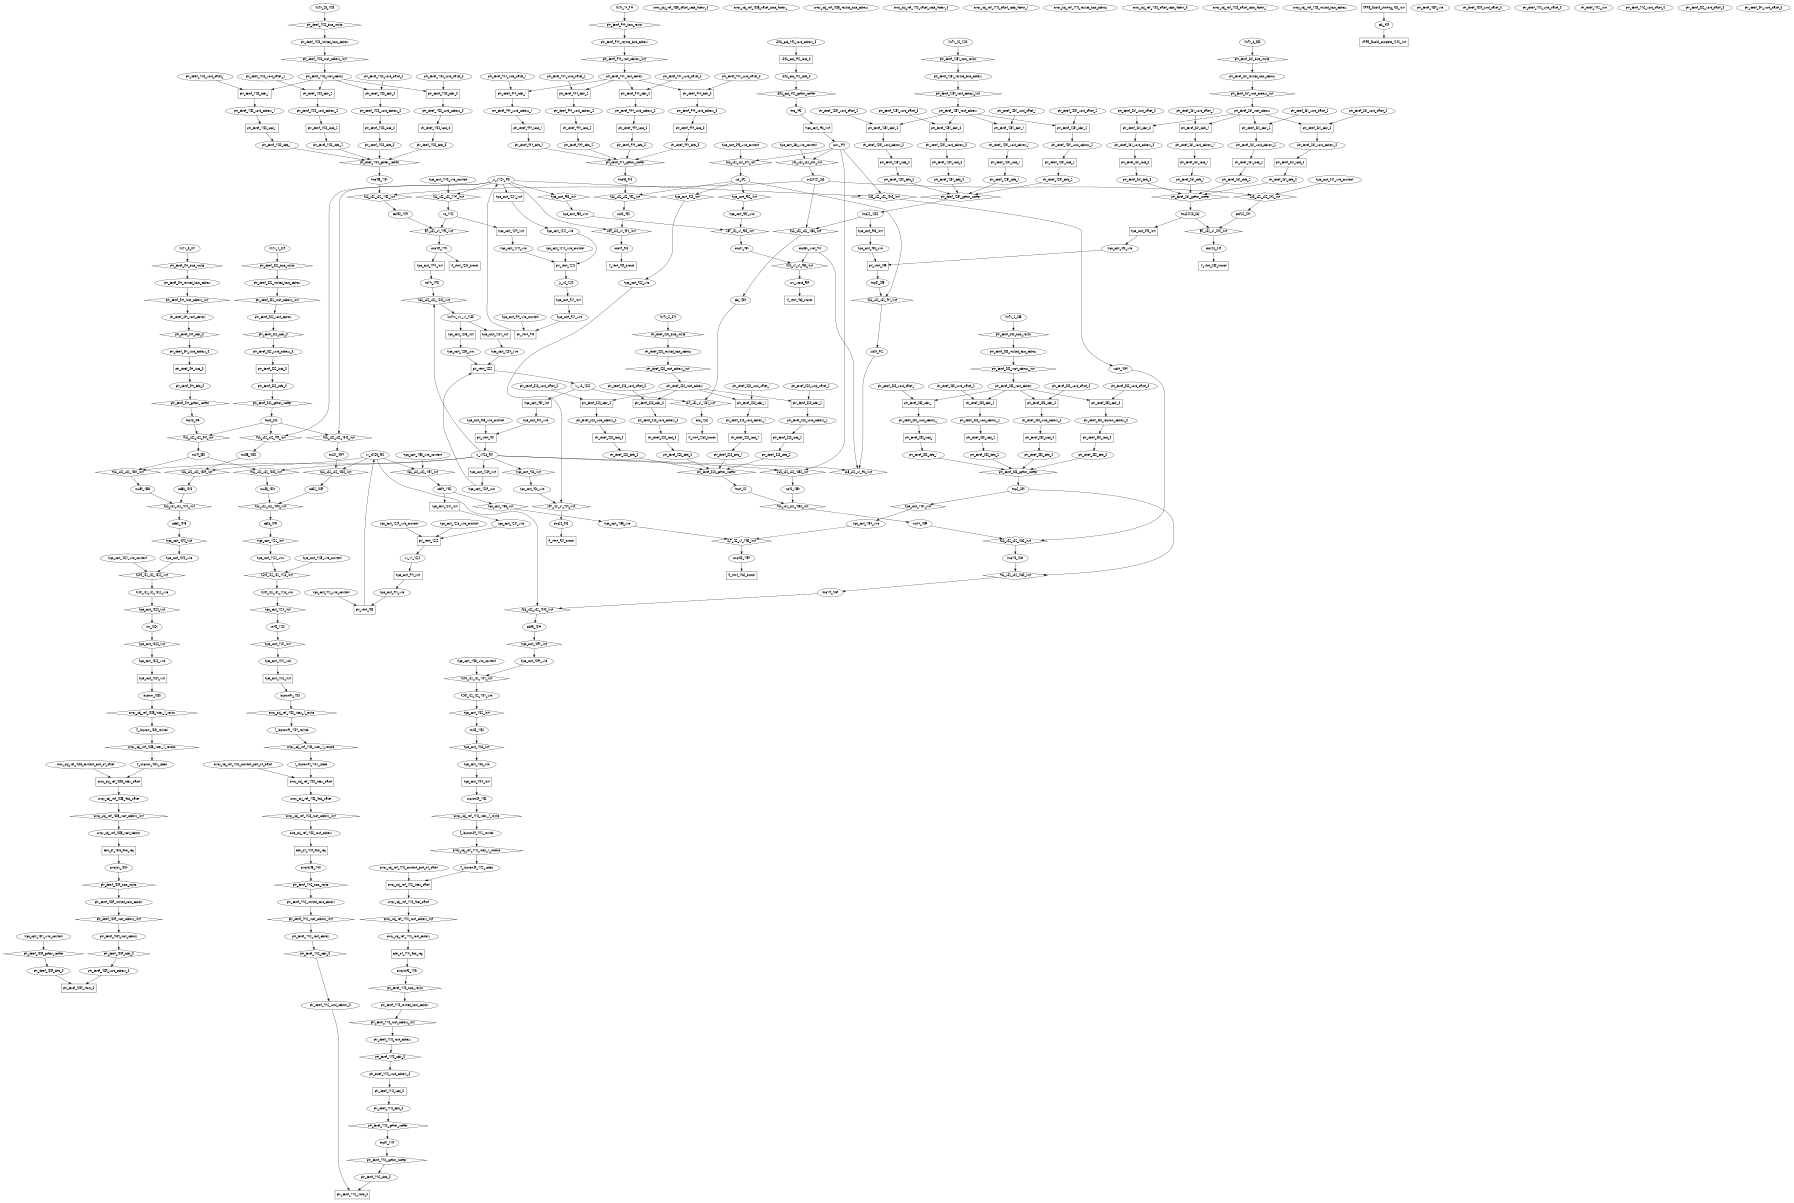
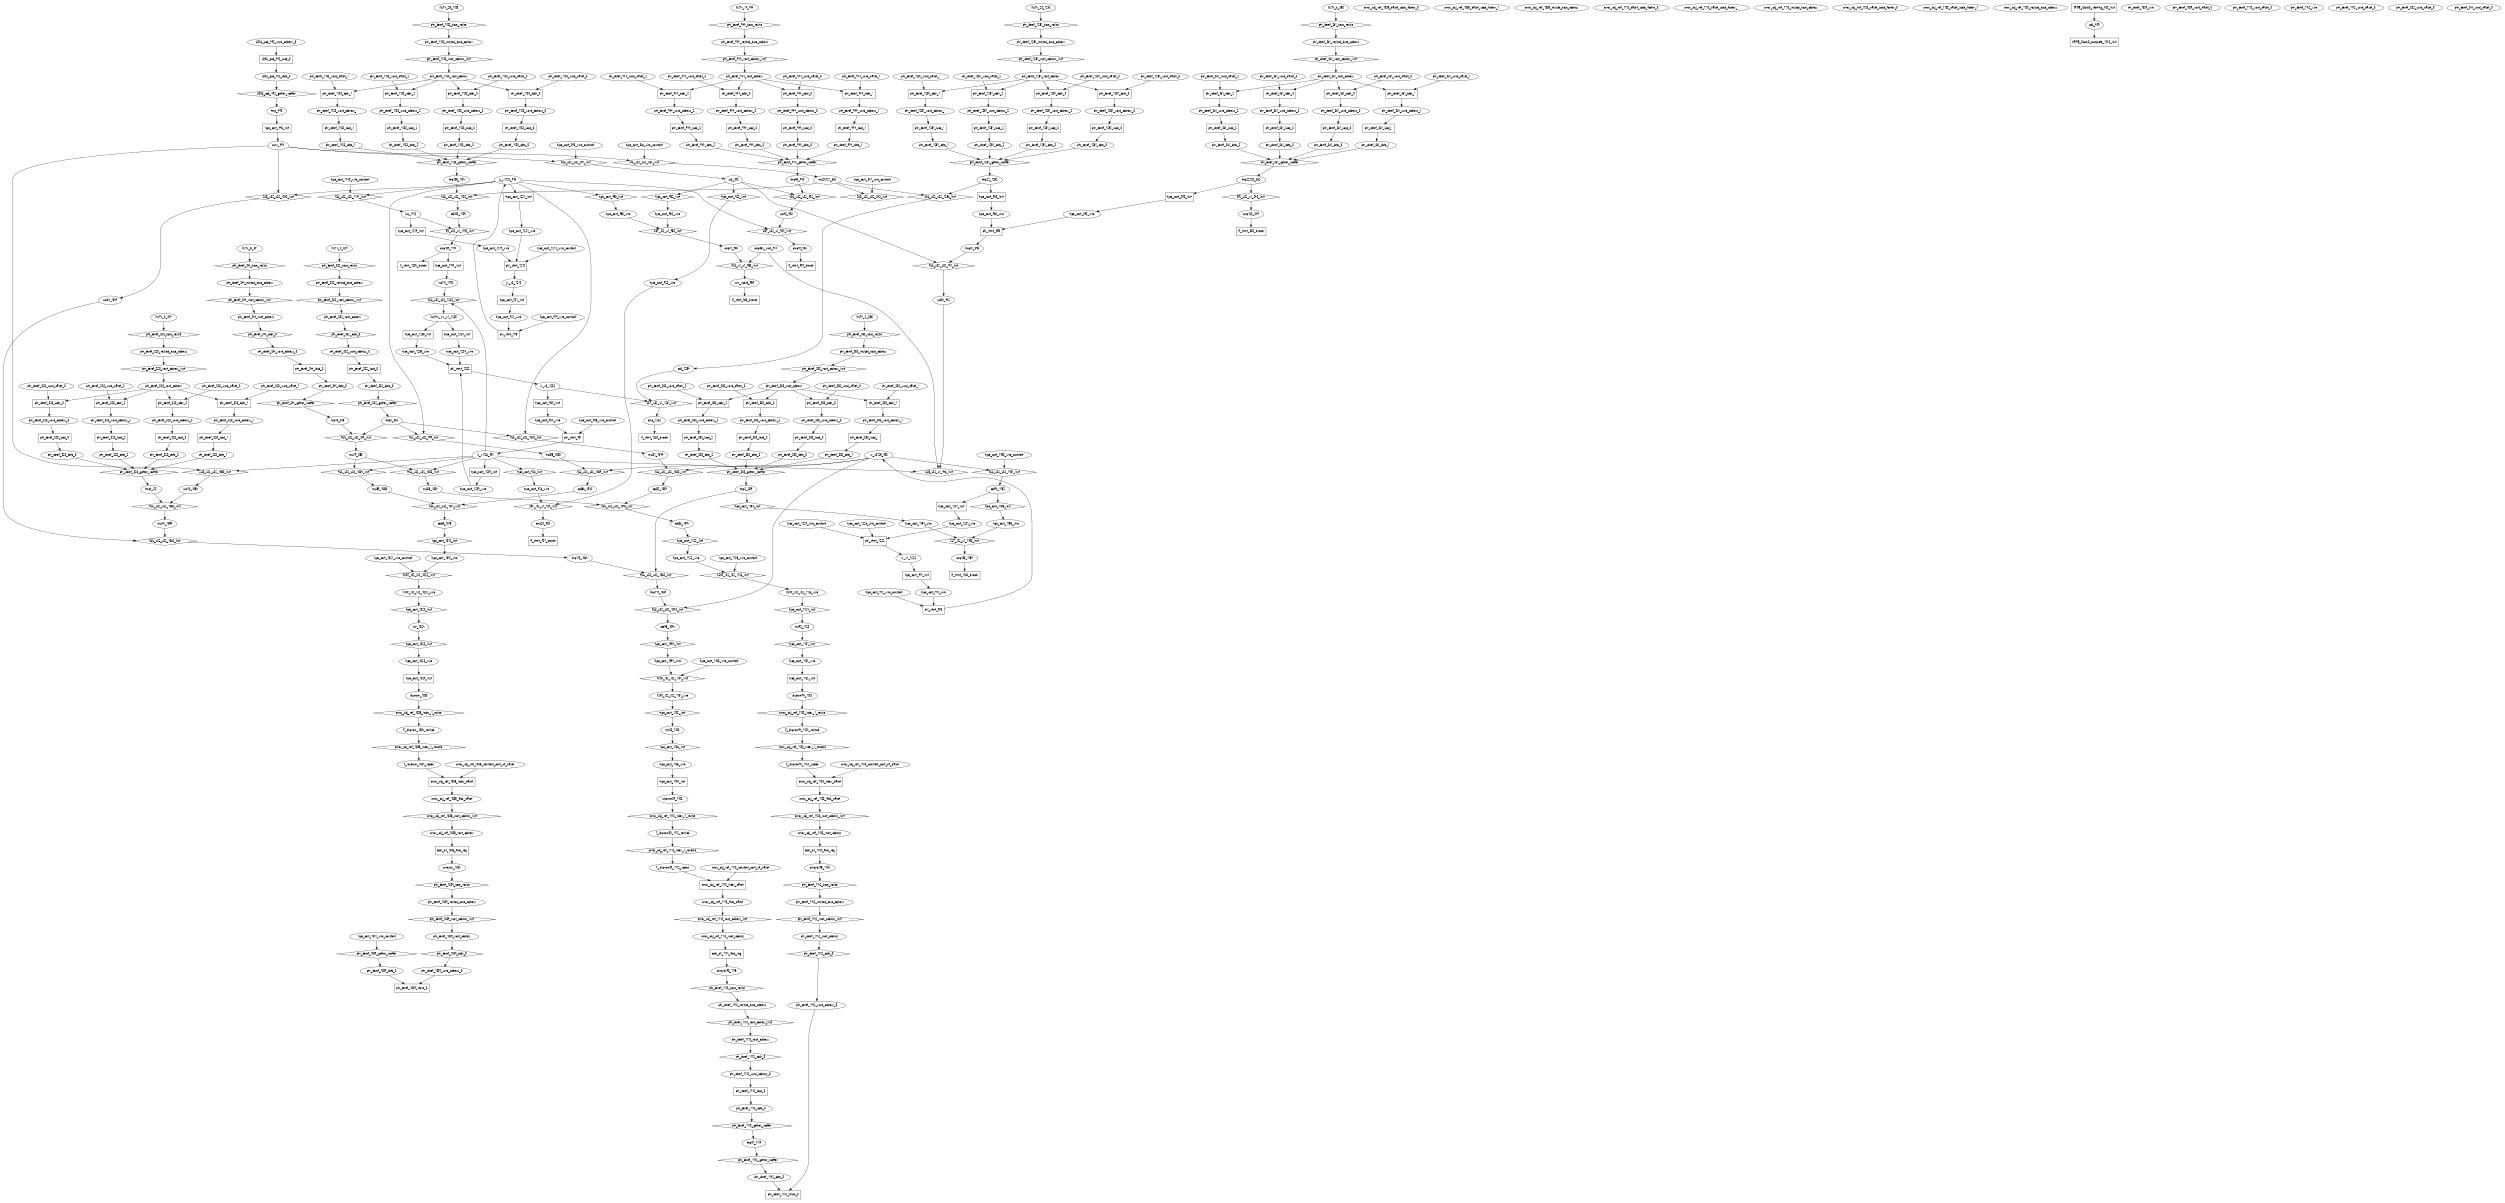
node "add122_874": removed
node "ptr_deref_808_idxprom_address_0": label "ptr_deref_808_idxprom_address_0" -> "ptr_deref_808_word_address_0"
node "base_obj_ref_1138_root_address": label "base_obj_ref_1138_root_address" -> "array_obj_ref_1138_root_address"
